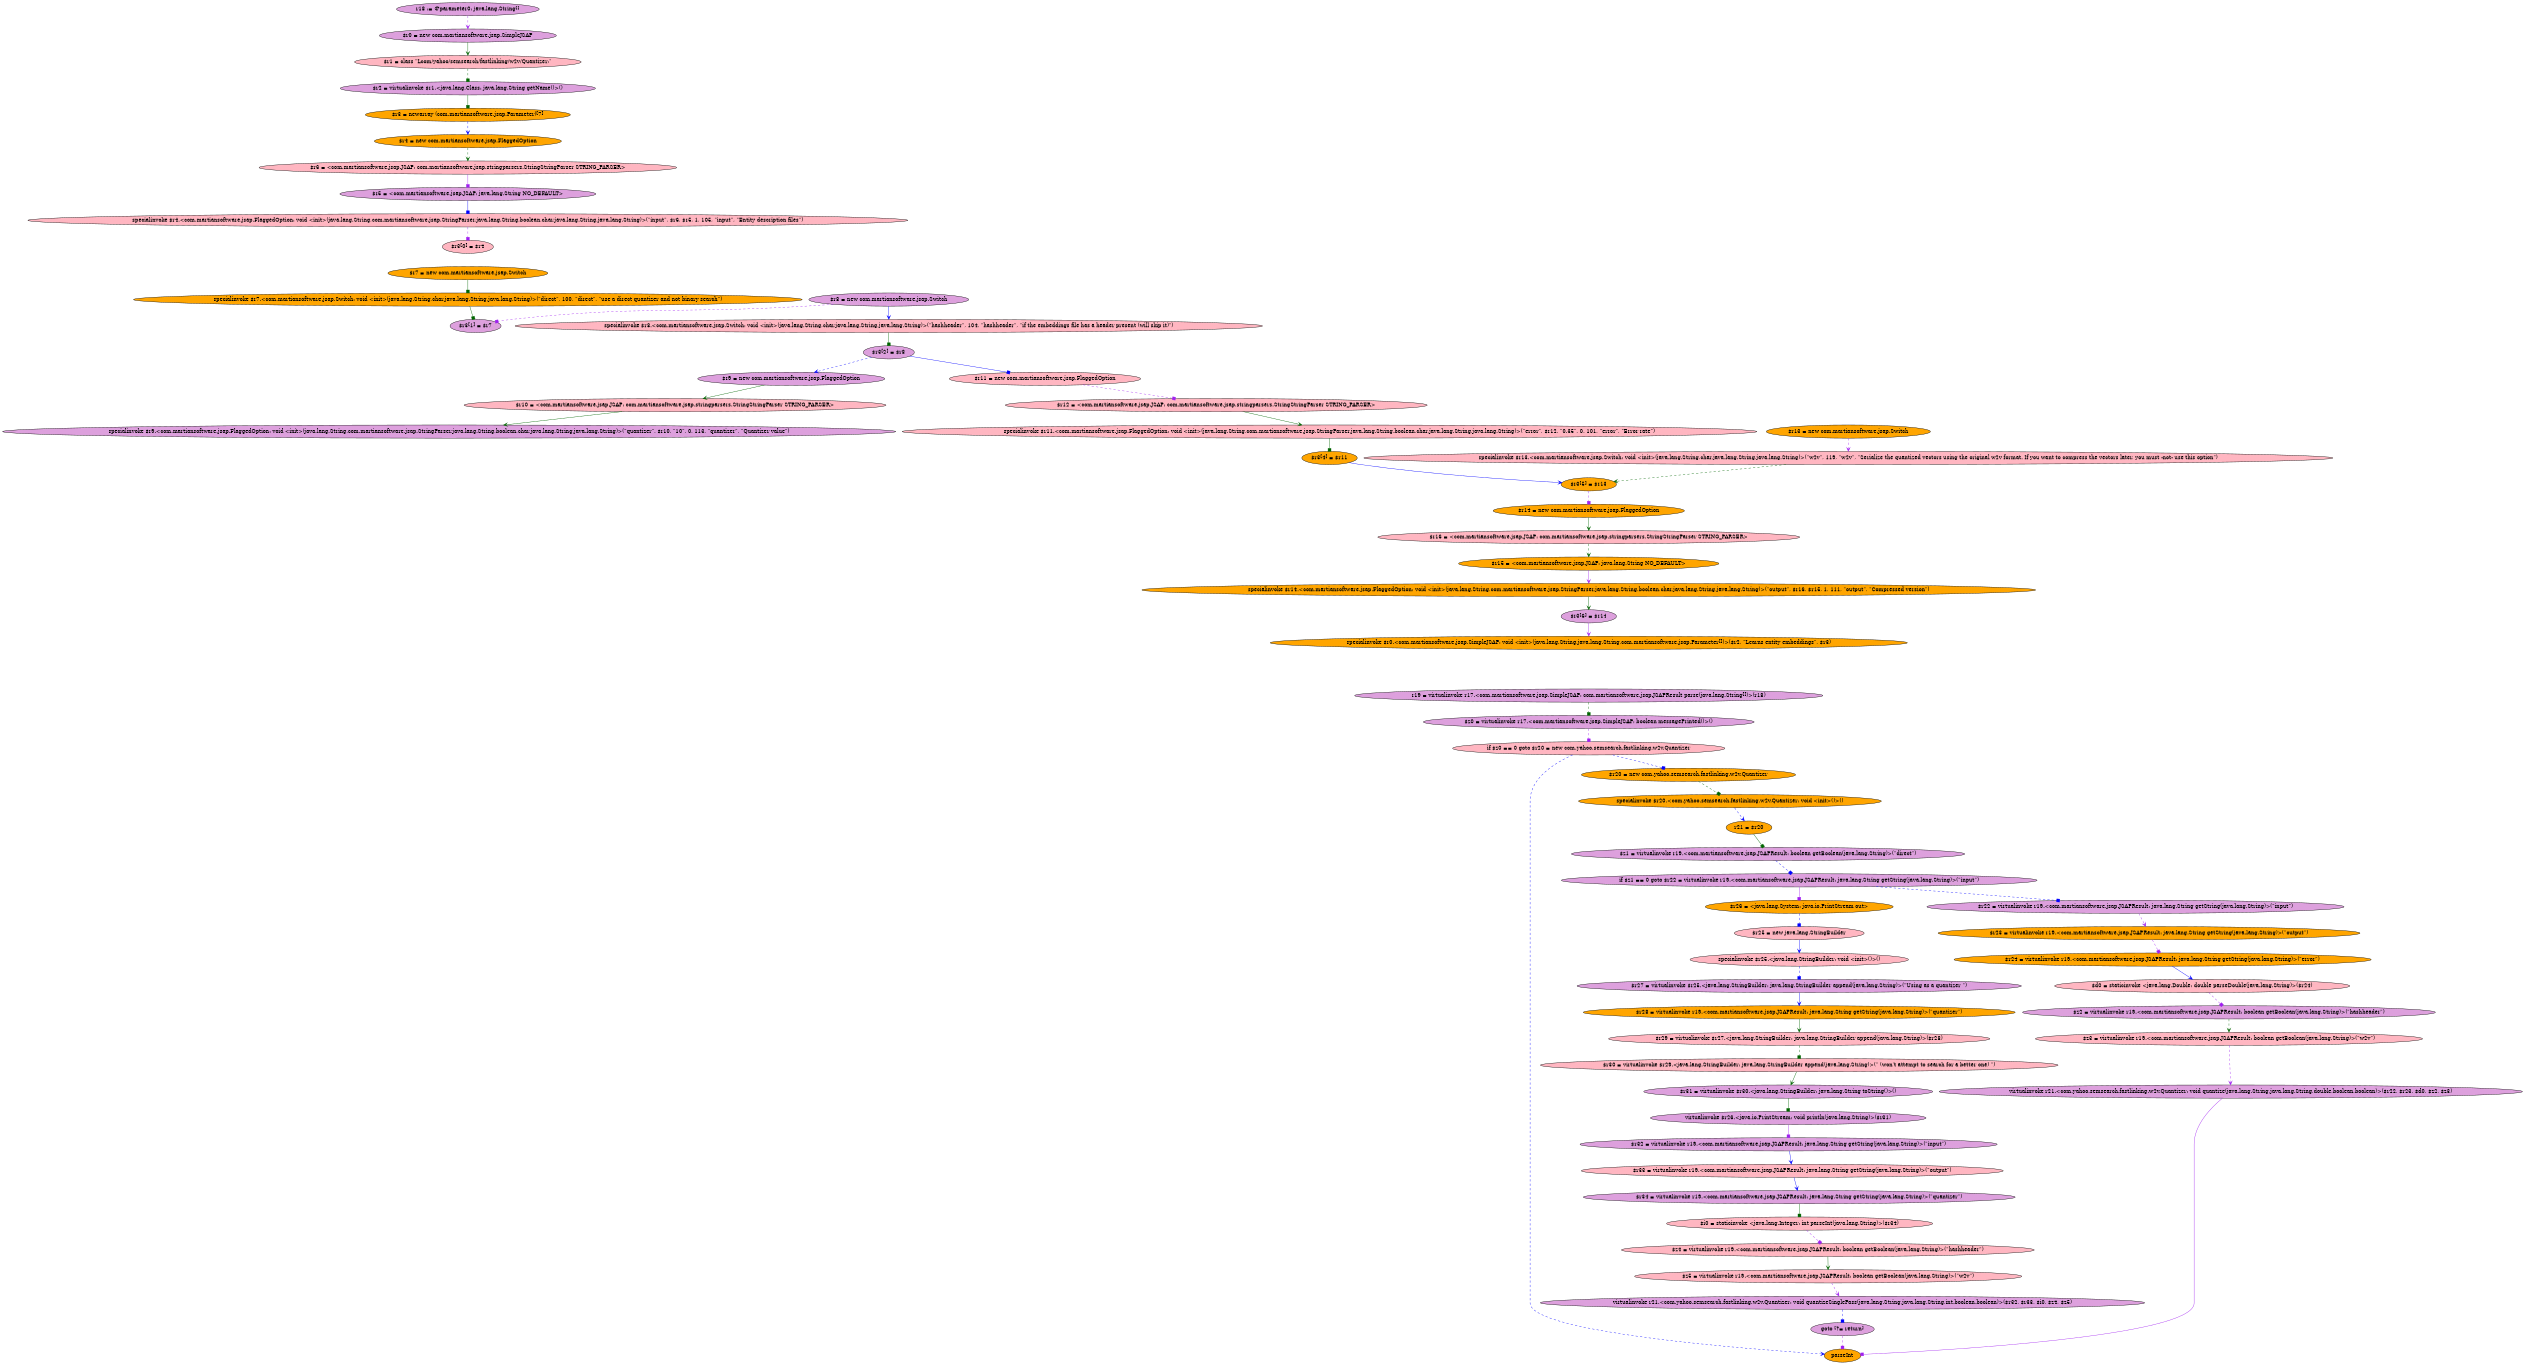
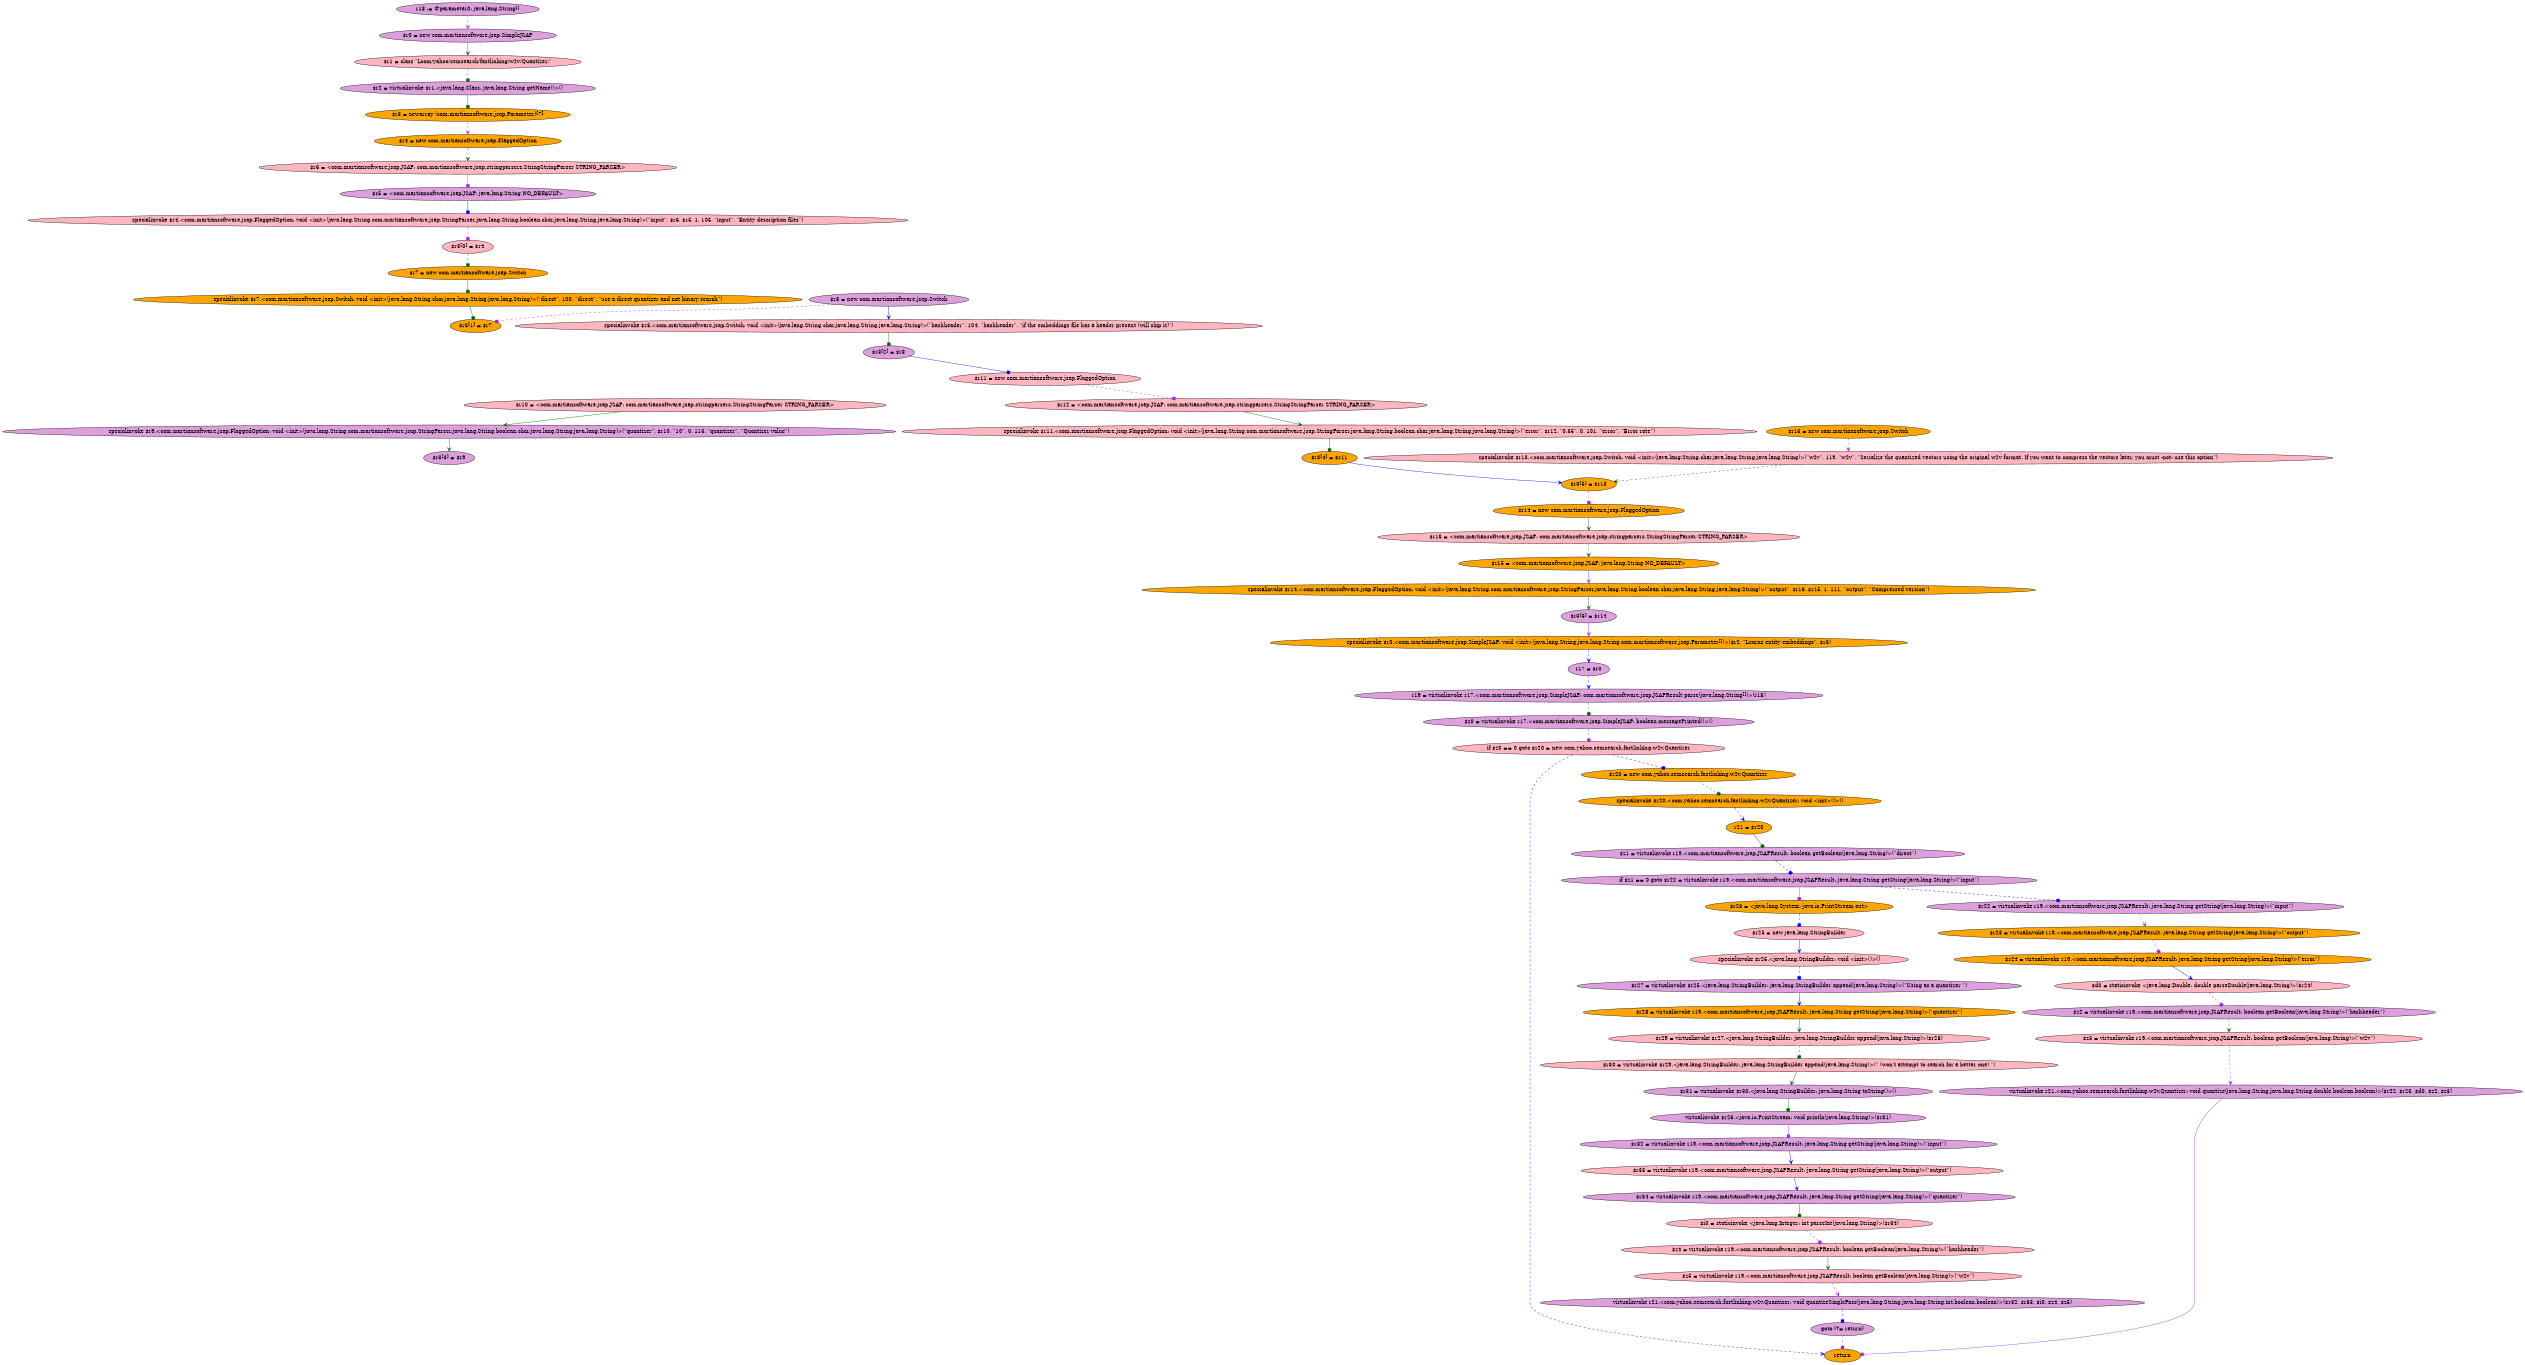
edge "$r3 = newarray (com.martiansoftware.jsap.Parameter)[7]" -> "$r4 = new com.martiansoftware.jsap.FlaggedOption": color blue -> purple
edge "$r3[0] = $r4" -> "$r7 = new com.martiansoftware.jsap.Switch": added
node "$r3[1] = $r7": fillcolor plum -> orange
node "$r9 = new com.martiansoftware.jsap.FlaggedOption": removed
node "$r3[3] = $r9": added
node "r17 = $r0": added
node "parseInt": label "parseInt" -> "return"
